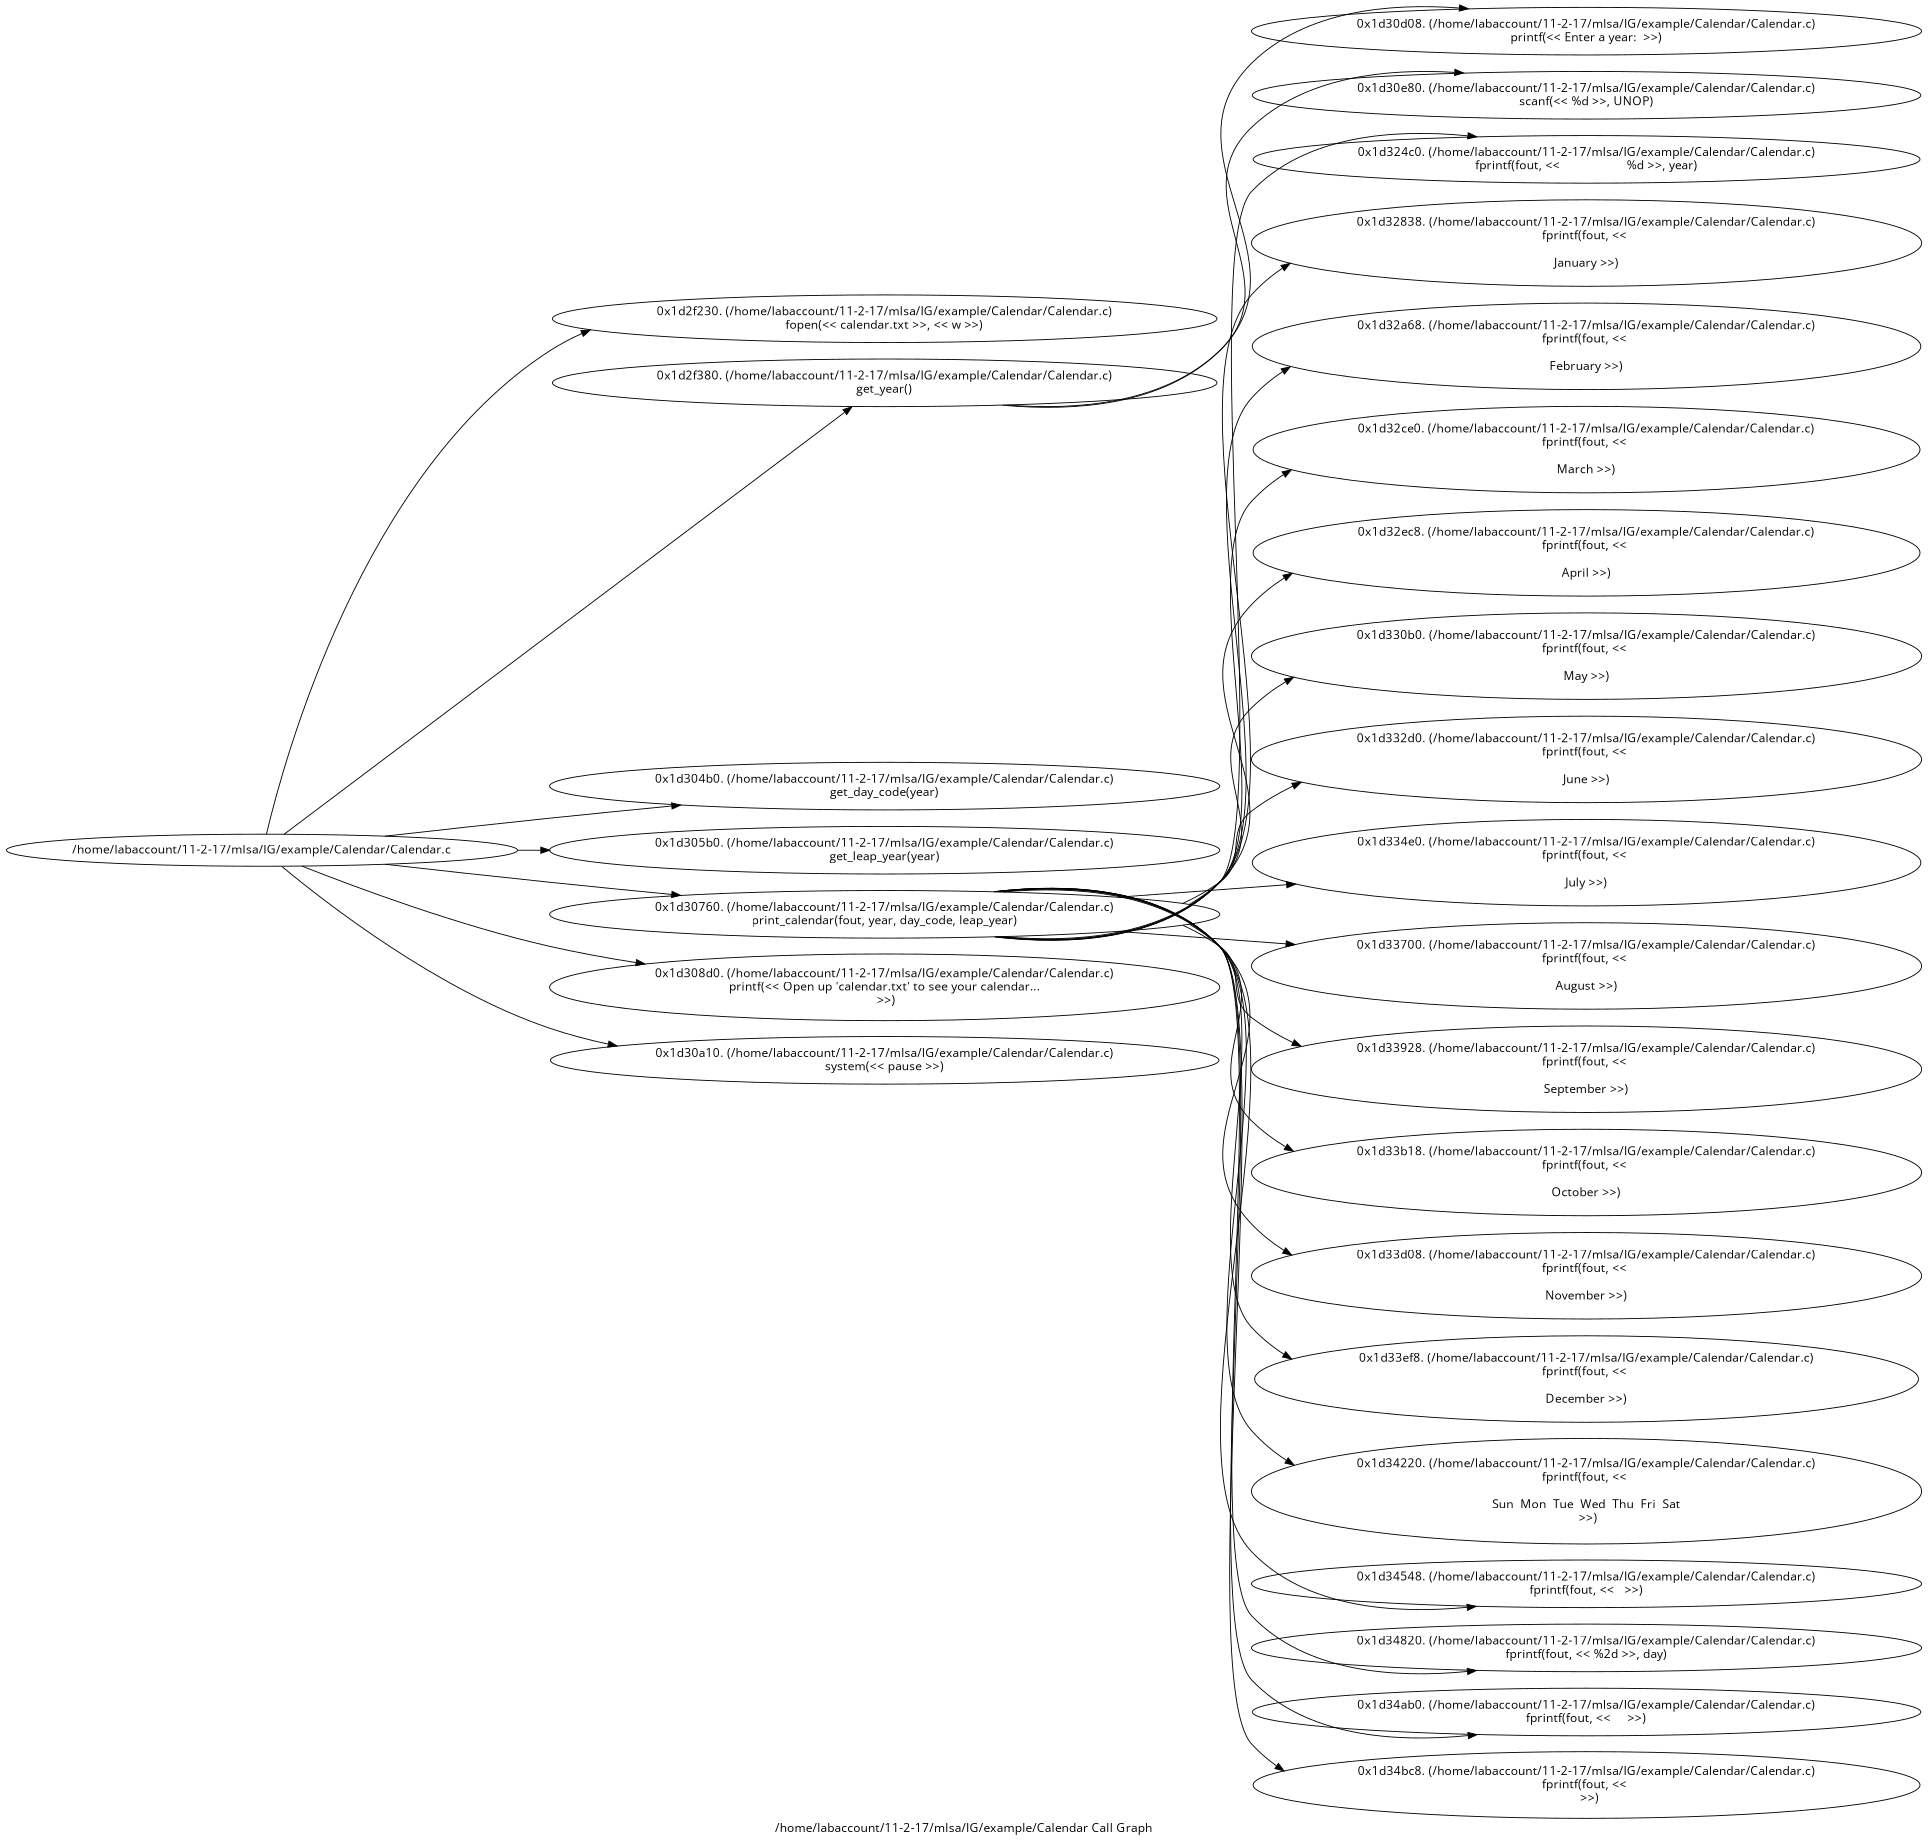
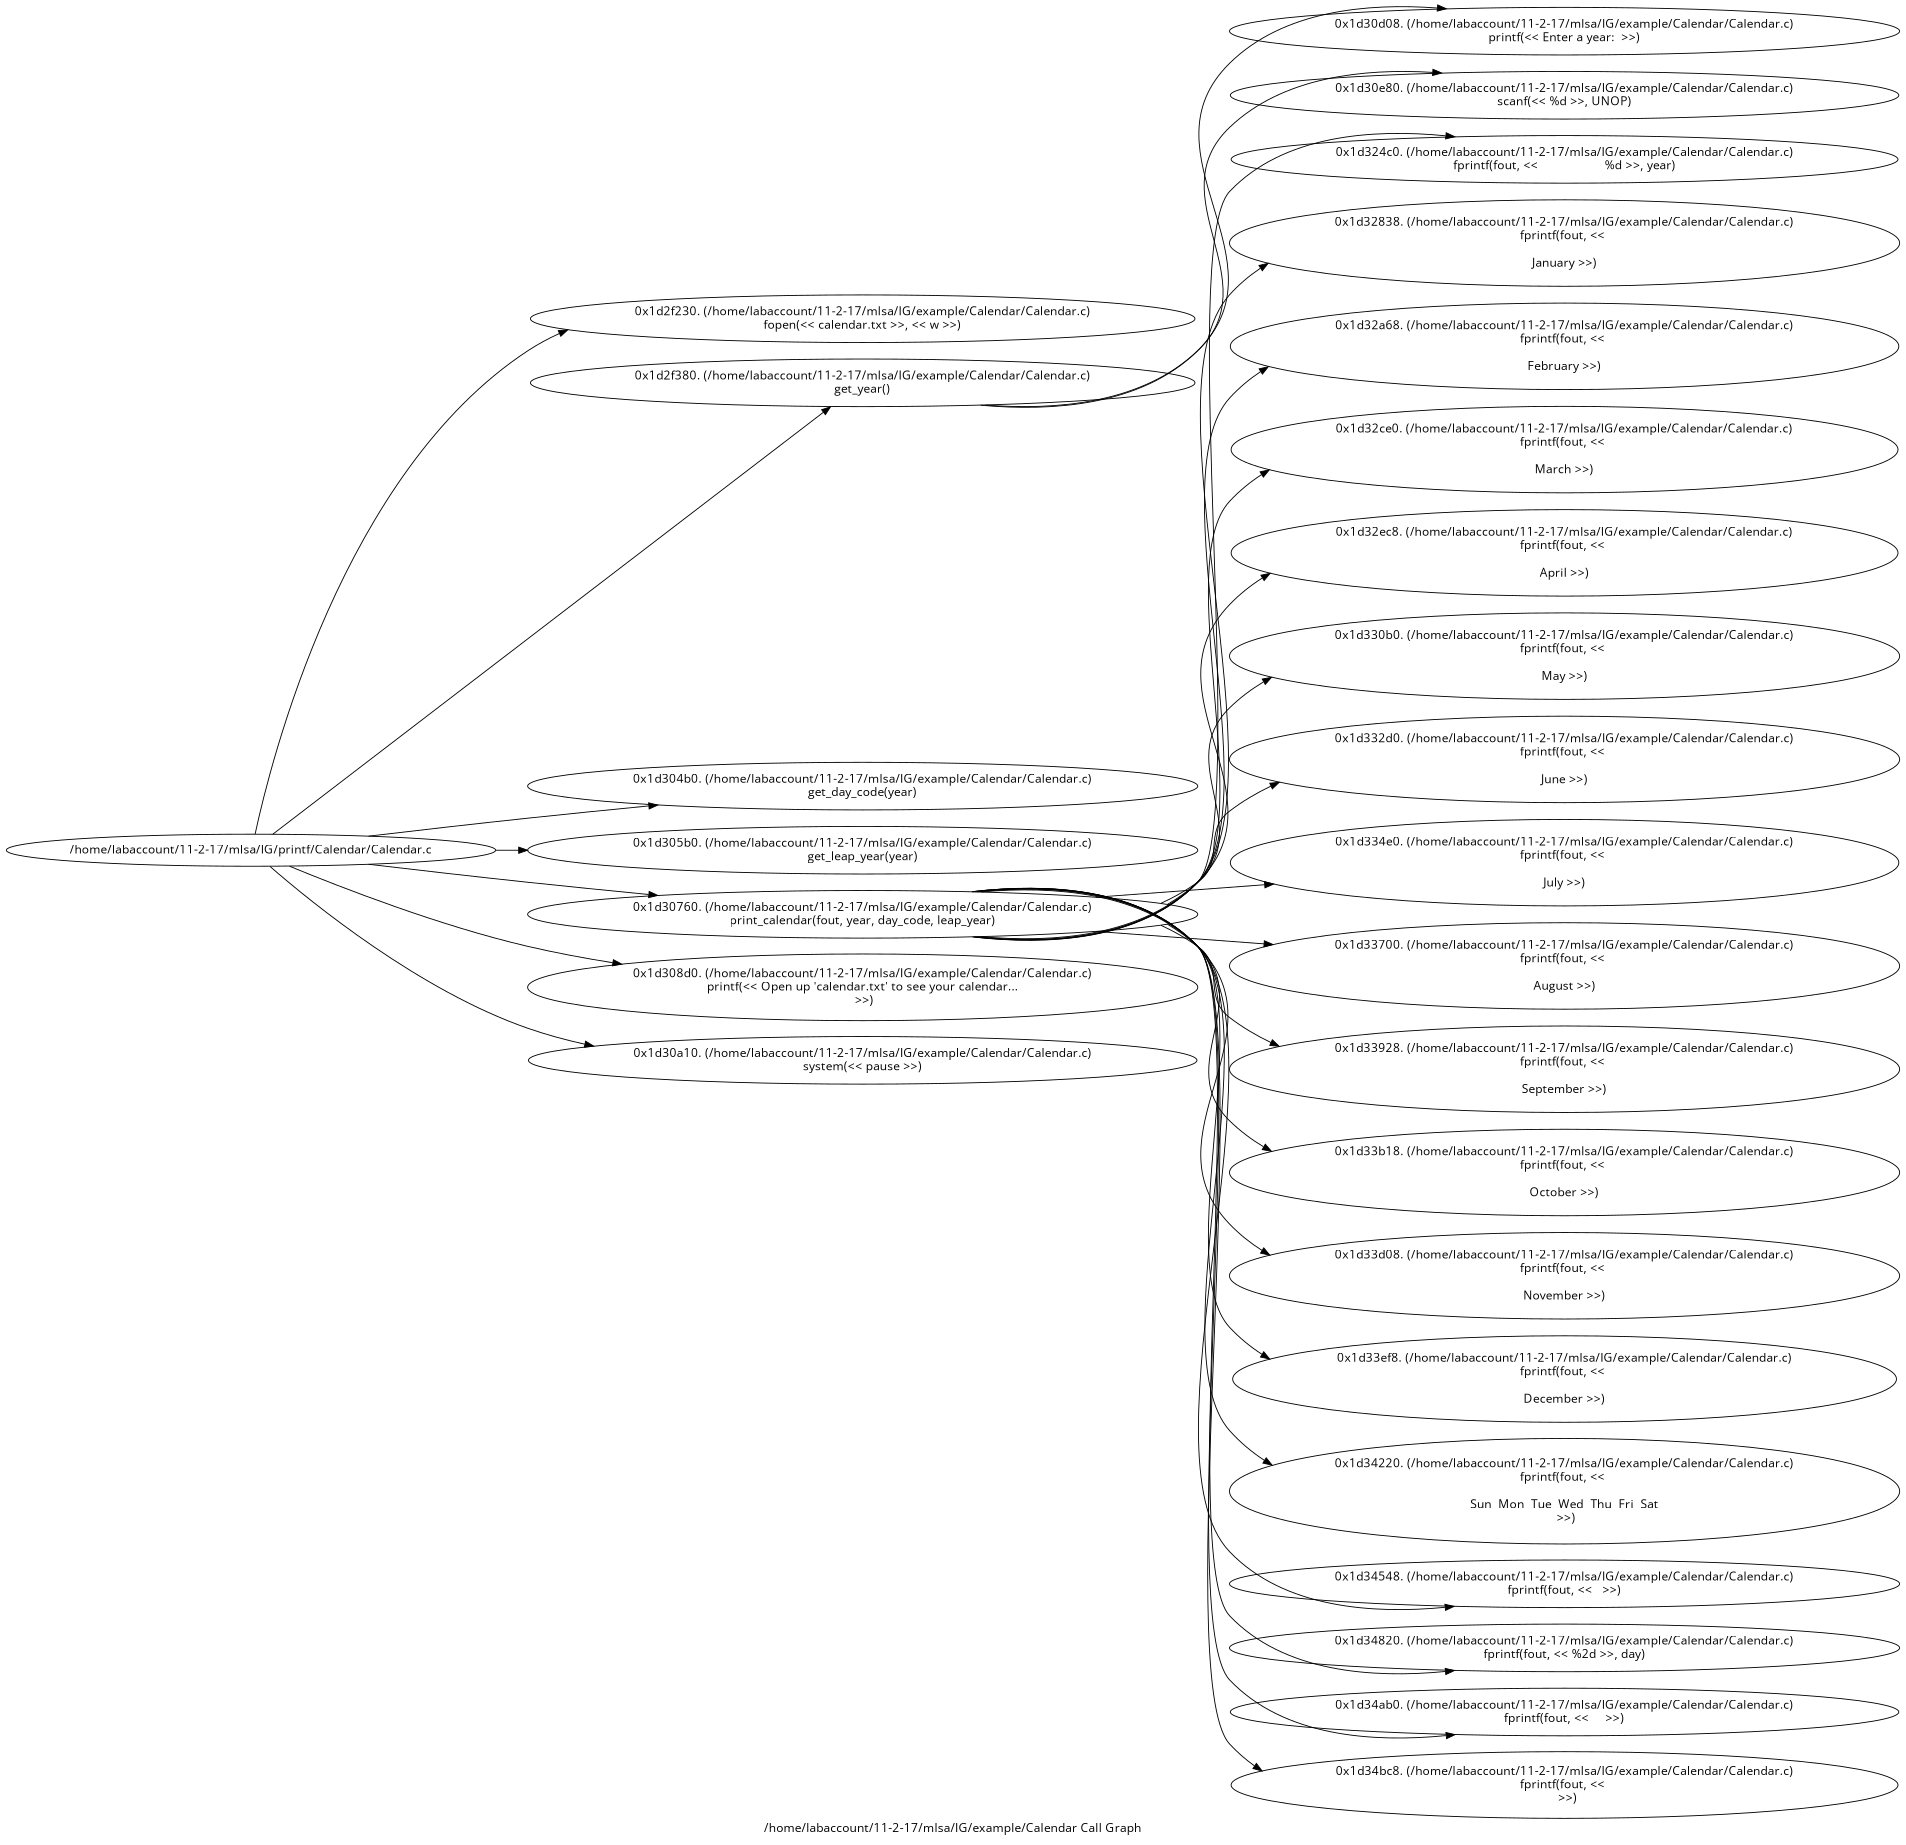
node "/home/labaccount/11-2-17/mlsa/IG/example/Calendar/Calendar.c": label "/home/labaccount/11-2-17/mlsa/IG/example/Calendar/Calendar.c" -> "/home/labaccount/11-2-17/mlsa/IG/printf/Calendar/Calendar.c"
